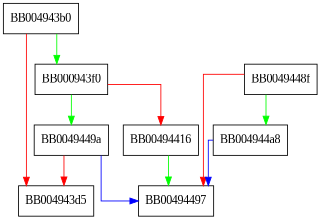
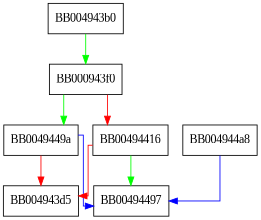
node "BB0049448f": removed
edge "BB004943b0" -> "BB004943d5": now "BB00494416" -> "BB004943d5"
